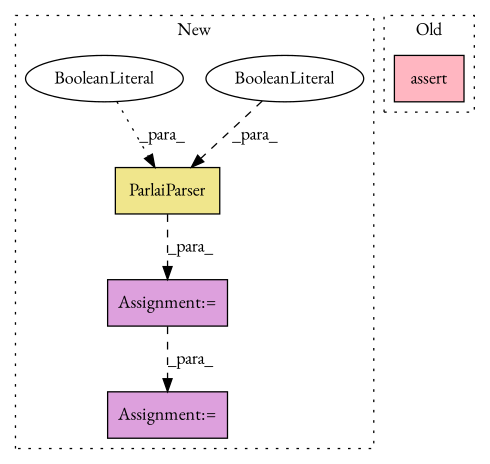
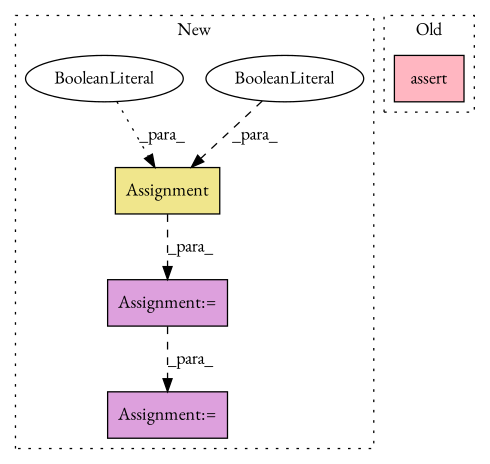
node "ParlaiParser": label "ParlaiParser" -> "Assignment"
